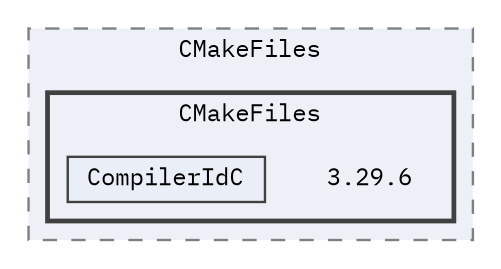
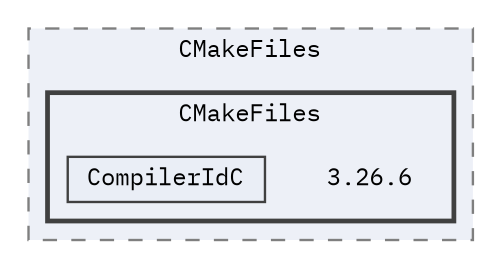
node "3.29.6": label "3.29.6" -> "3.26.6"
